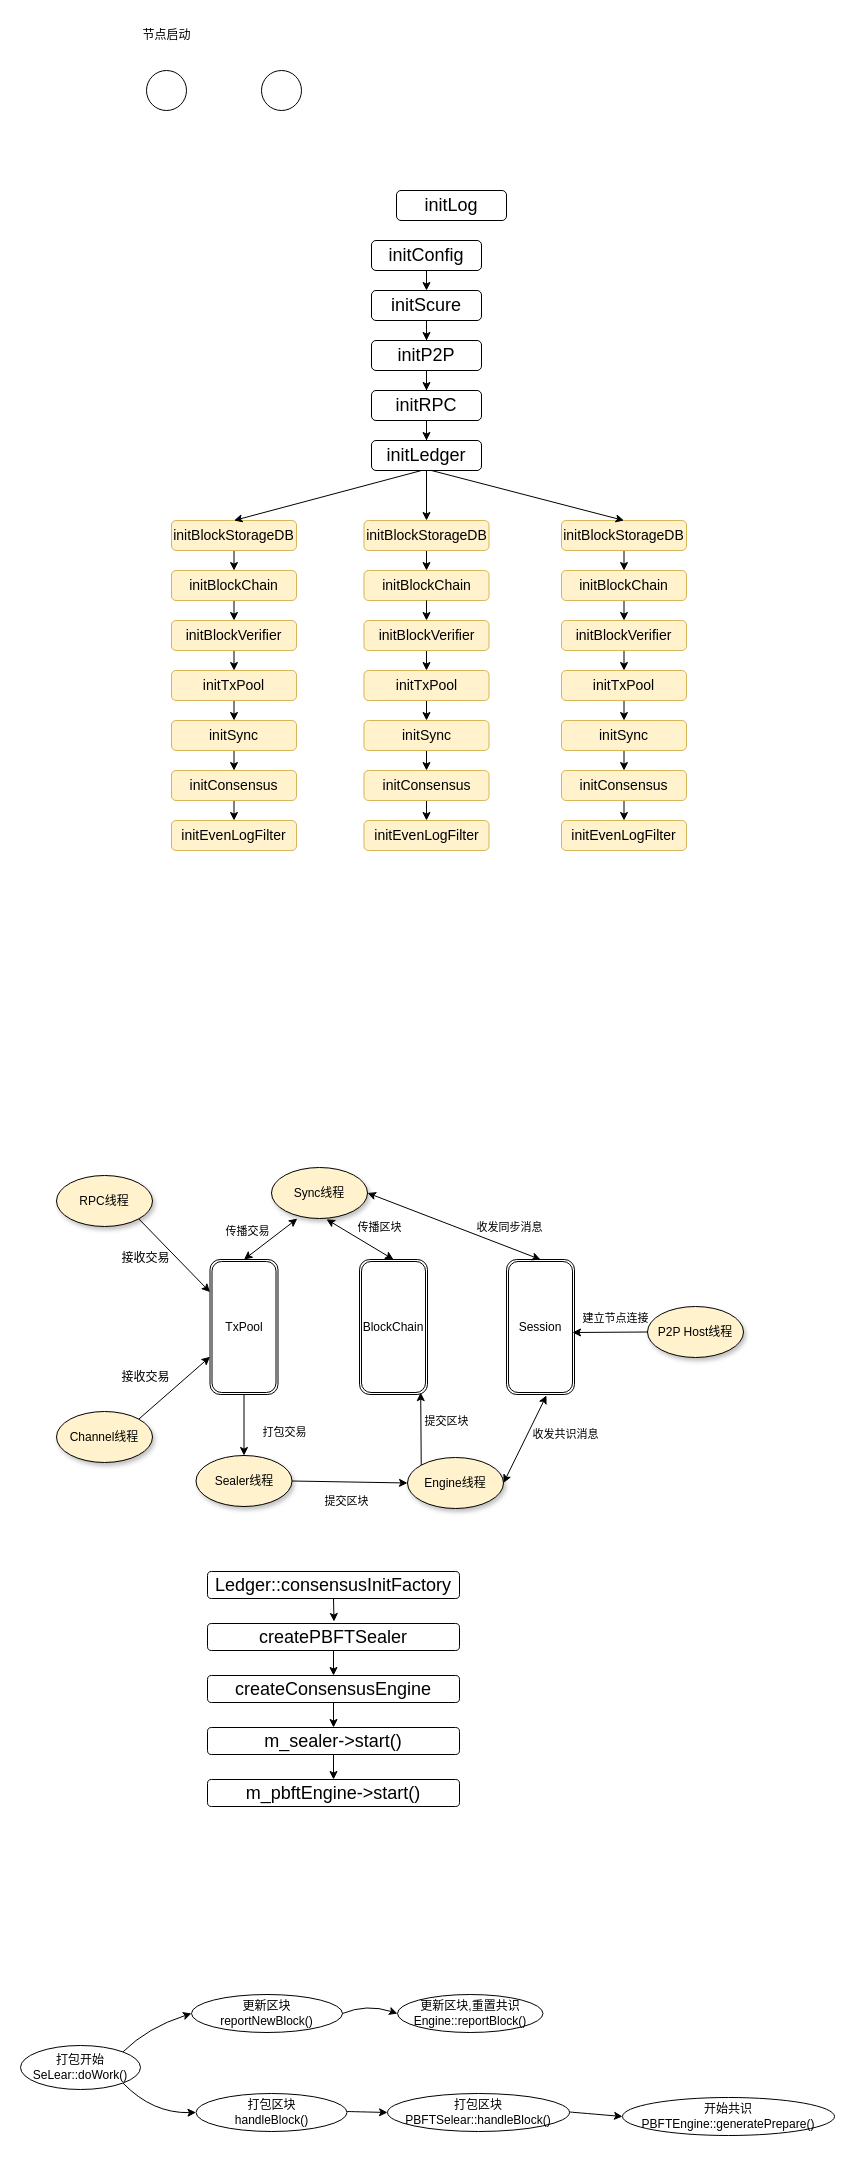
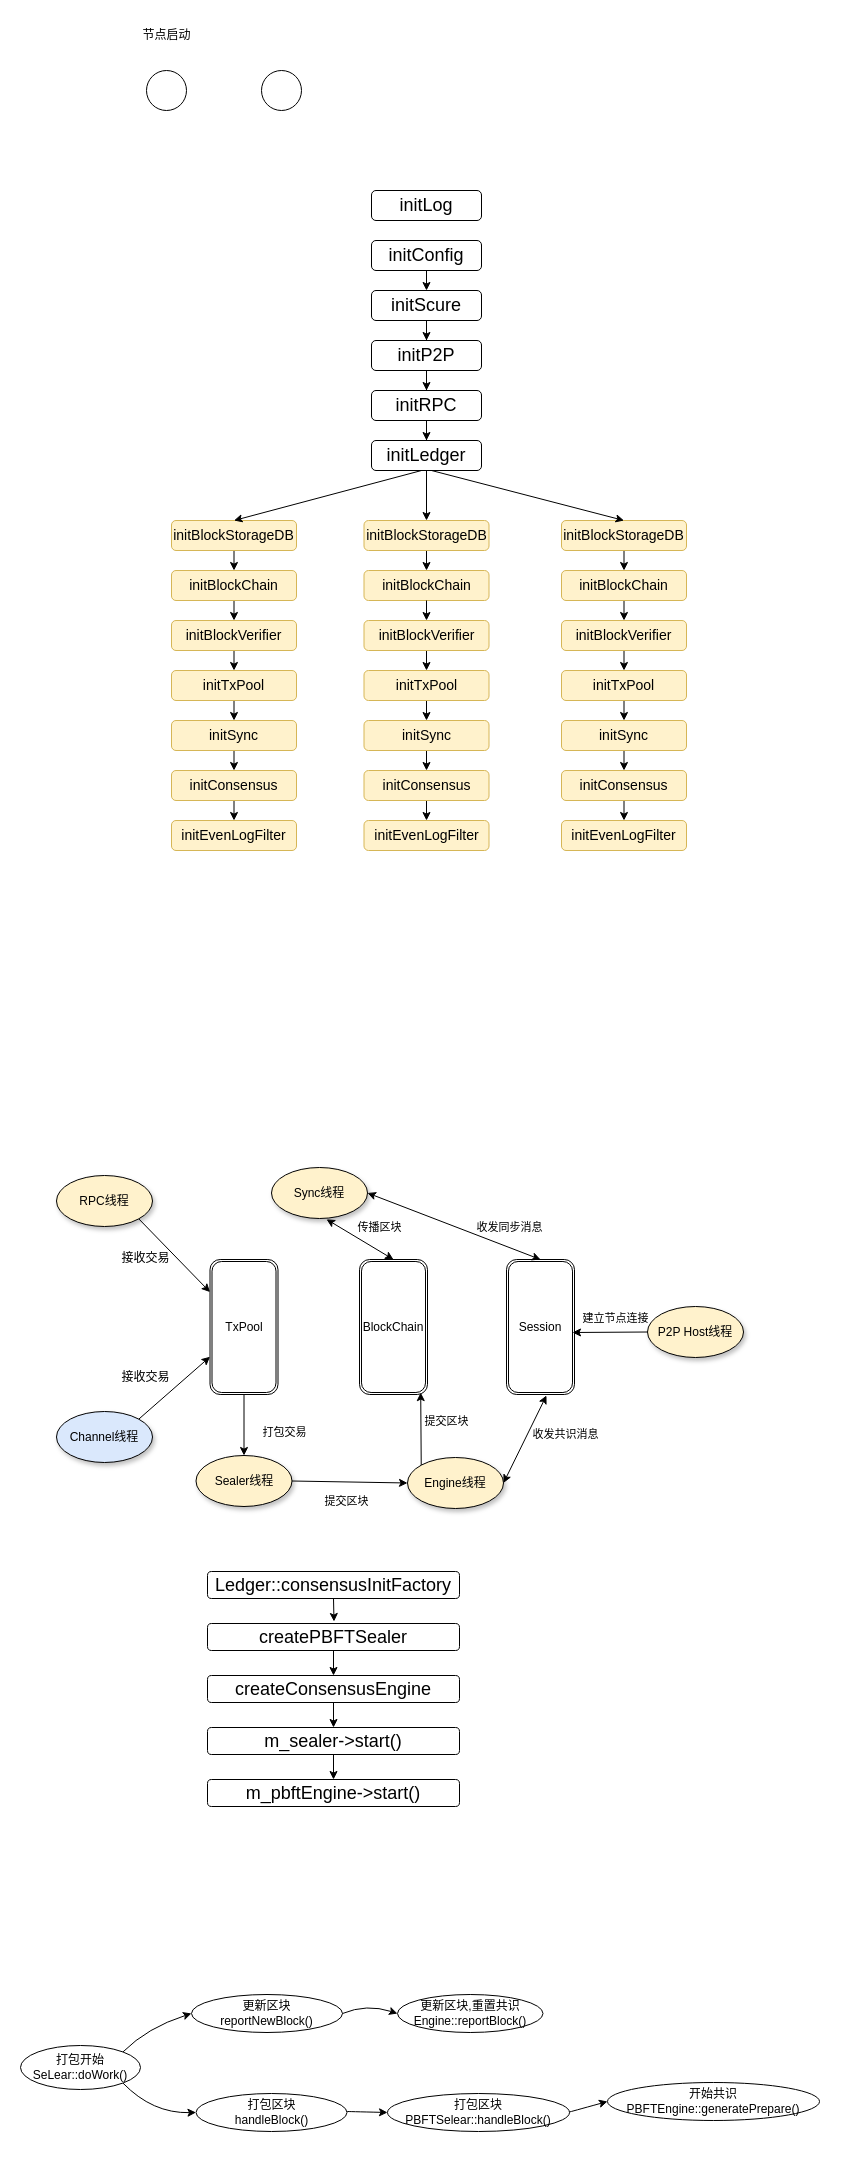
node "initLog": moved (452, 206) -> (427, 206)
edge "Sync线程" -- "TxPool": removed, label "传播交易"
node "Channel线程": fillcolor #fff2cc -> #dae8fc
node "开始共识 PBFTEngine::generatePrepare()": moved (729, 2117) -> (714, 2102)
